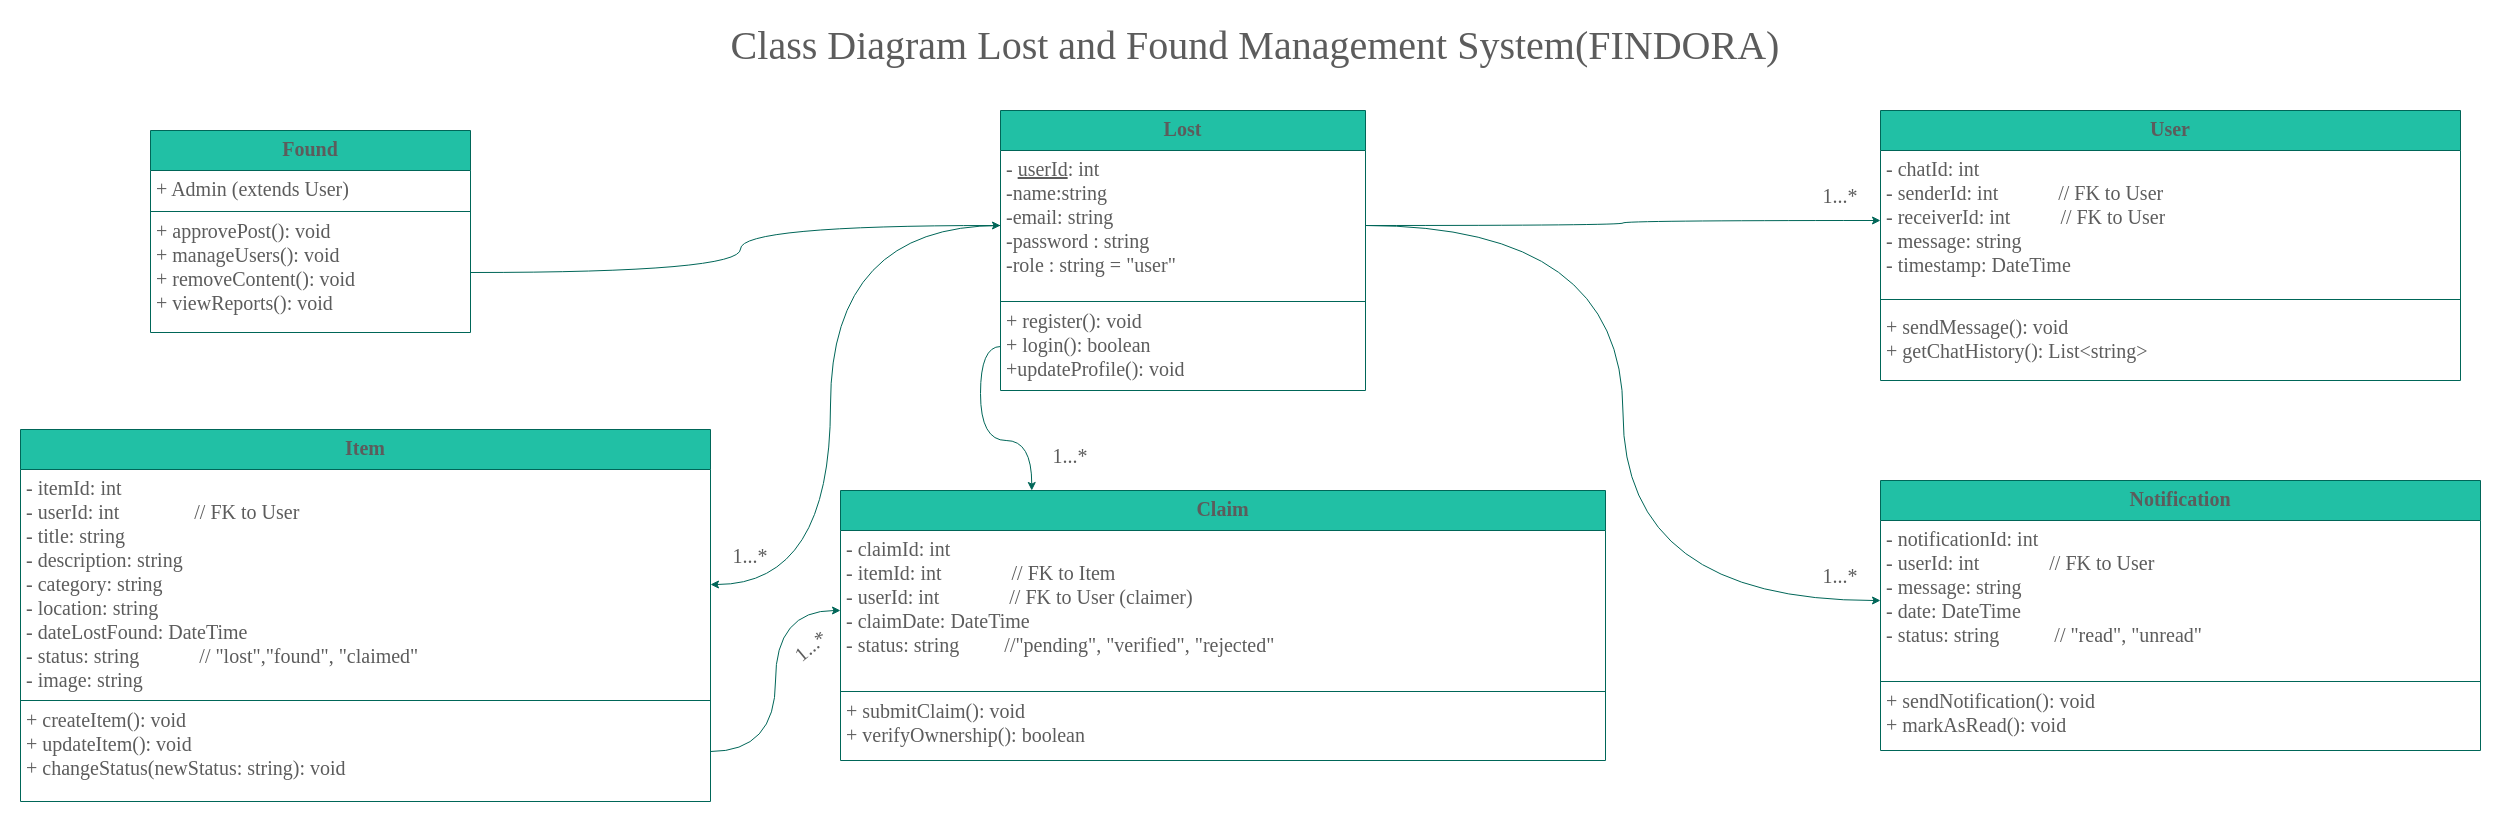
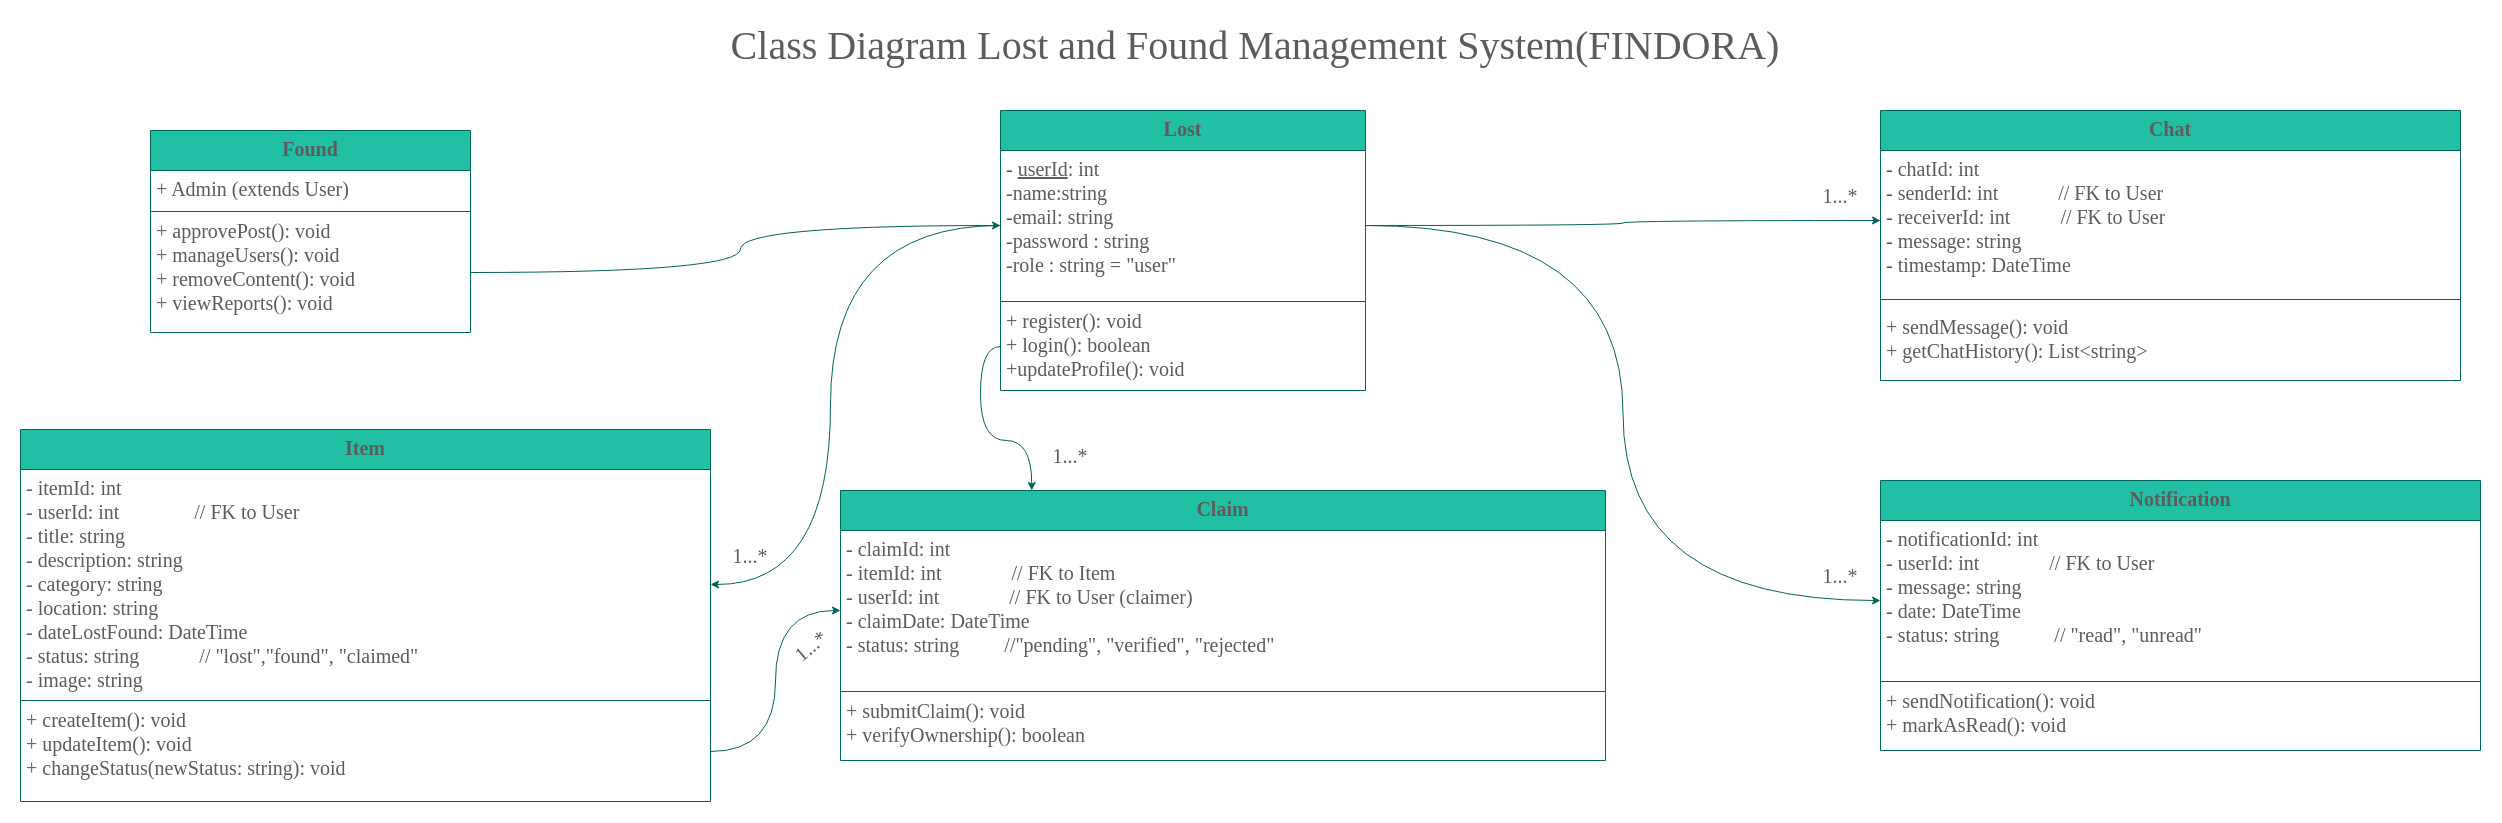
node "User": label "User" -> "Chat"
